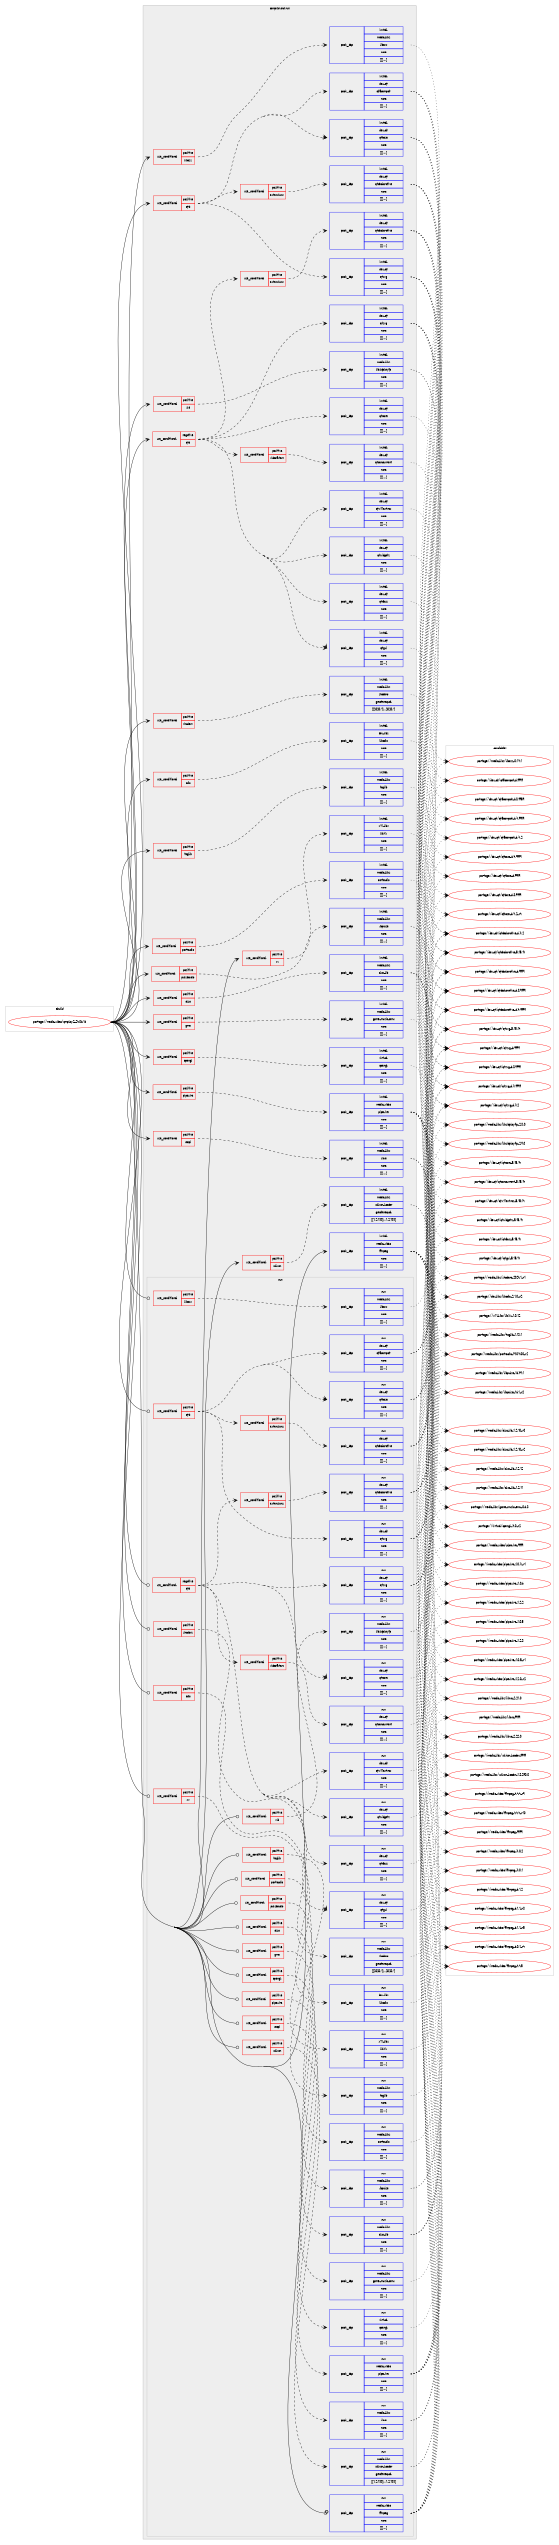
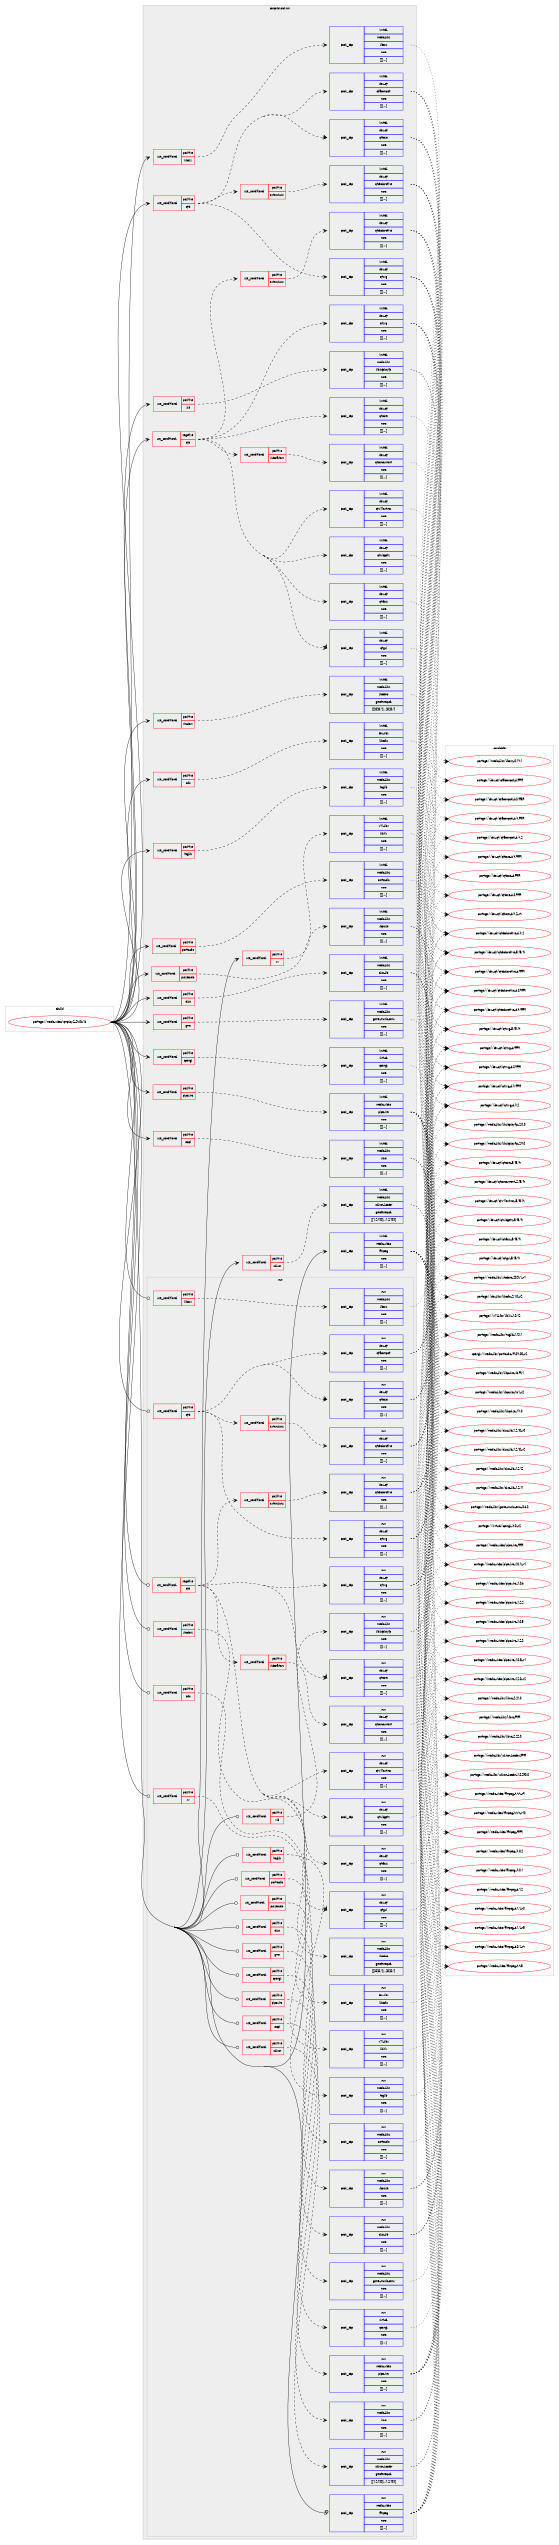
node "portage://dev-qt/qtconcurrent-5.15.14": label "portage://dev-qt/qtconcurrent-5.15.14" -> "portage://dev-qt/qtconcurrent-2.15.14"
node "portage://media-libs/portaudio-19.07.00-r2": label "portage://media-libs/portaudio-19.07.00-r2" -> "opengl://media-libs/portaudio-19.07.00-r2"
node "portage://media-libs/libpulse-16.79.1": label "portage://media-libs/libpulse-16.79.1" -> "portage://media-libs/libpulse-16.99.1"
node "portage://media-libs/libpulse-17.0": added
